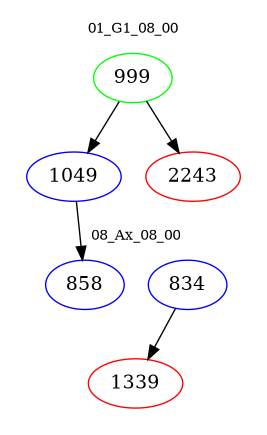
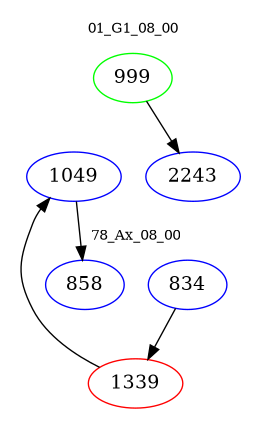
edge "999" -> "1049": now "1339" -> "1049"
node "2243": color red -> blue
cluster "08_Ax_08_00": label "08_Ax_08_00" -> "78_Ax_08_00"
